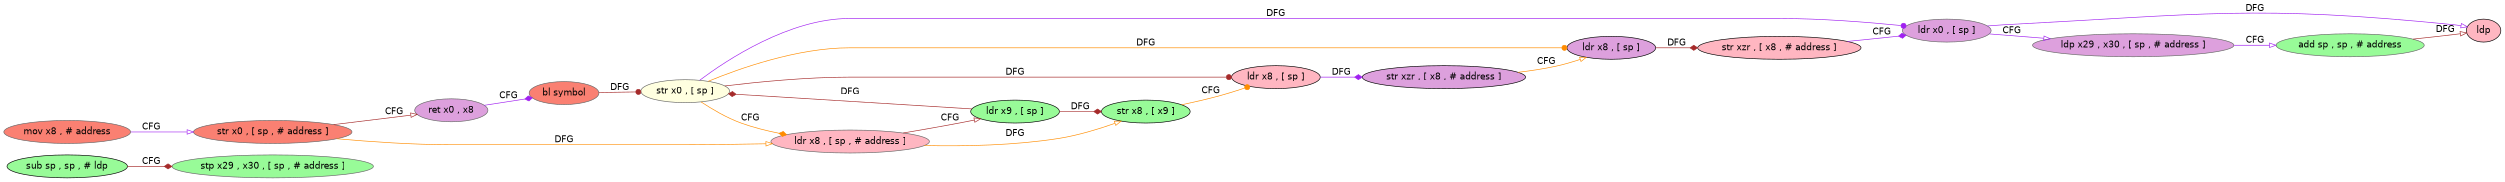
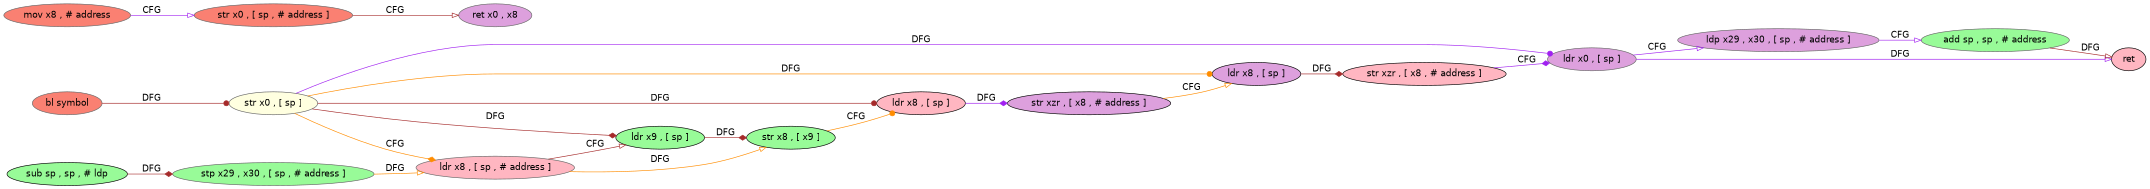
node "ldp": label "ldp" -> "ret"
edge "ret x0 , x8" -> "bl symbol": removed, label "CFG"
edge "ldr x9 , [ sp ]" -> "str x0 , [ sp ]": reversed
edge "str x0 , [ sp , # address ]" -> "ldr x8 , [ sp , # address ]": now "stp x29 , x30 , [ sp , # address ]" -> "ldr x8 , [ sp , # address ]"
edge "sub sp , sp , # ldp" -> "stp x29 , x30 , [ sp , # address ]": label "CFG" -> "DFG"
